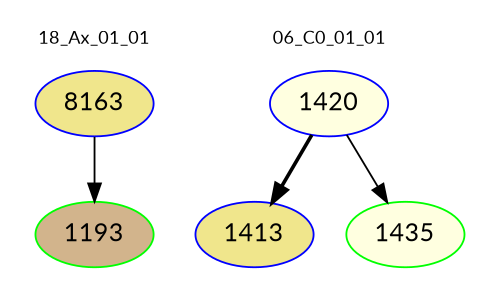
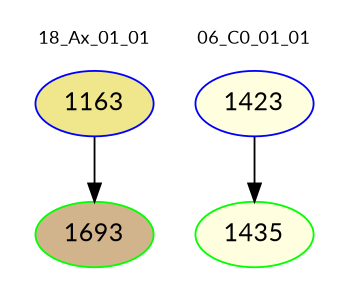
node "8163": label "8163" -> "1163"
node "1420": label "1420" -> "1423"
node "1193": label "1193" -> "1693"
node "1413": removed
